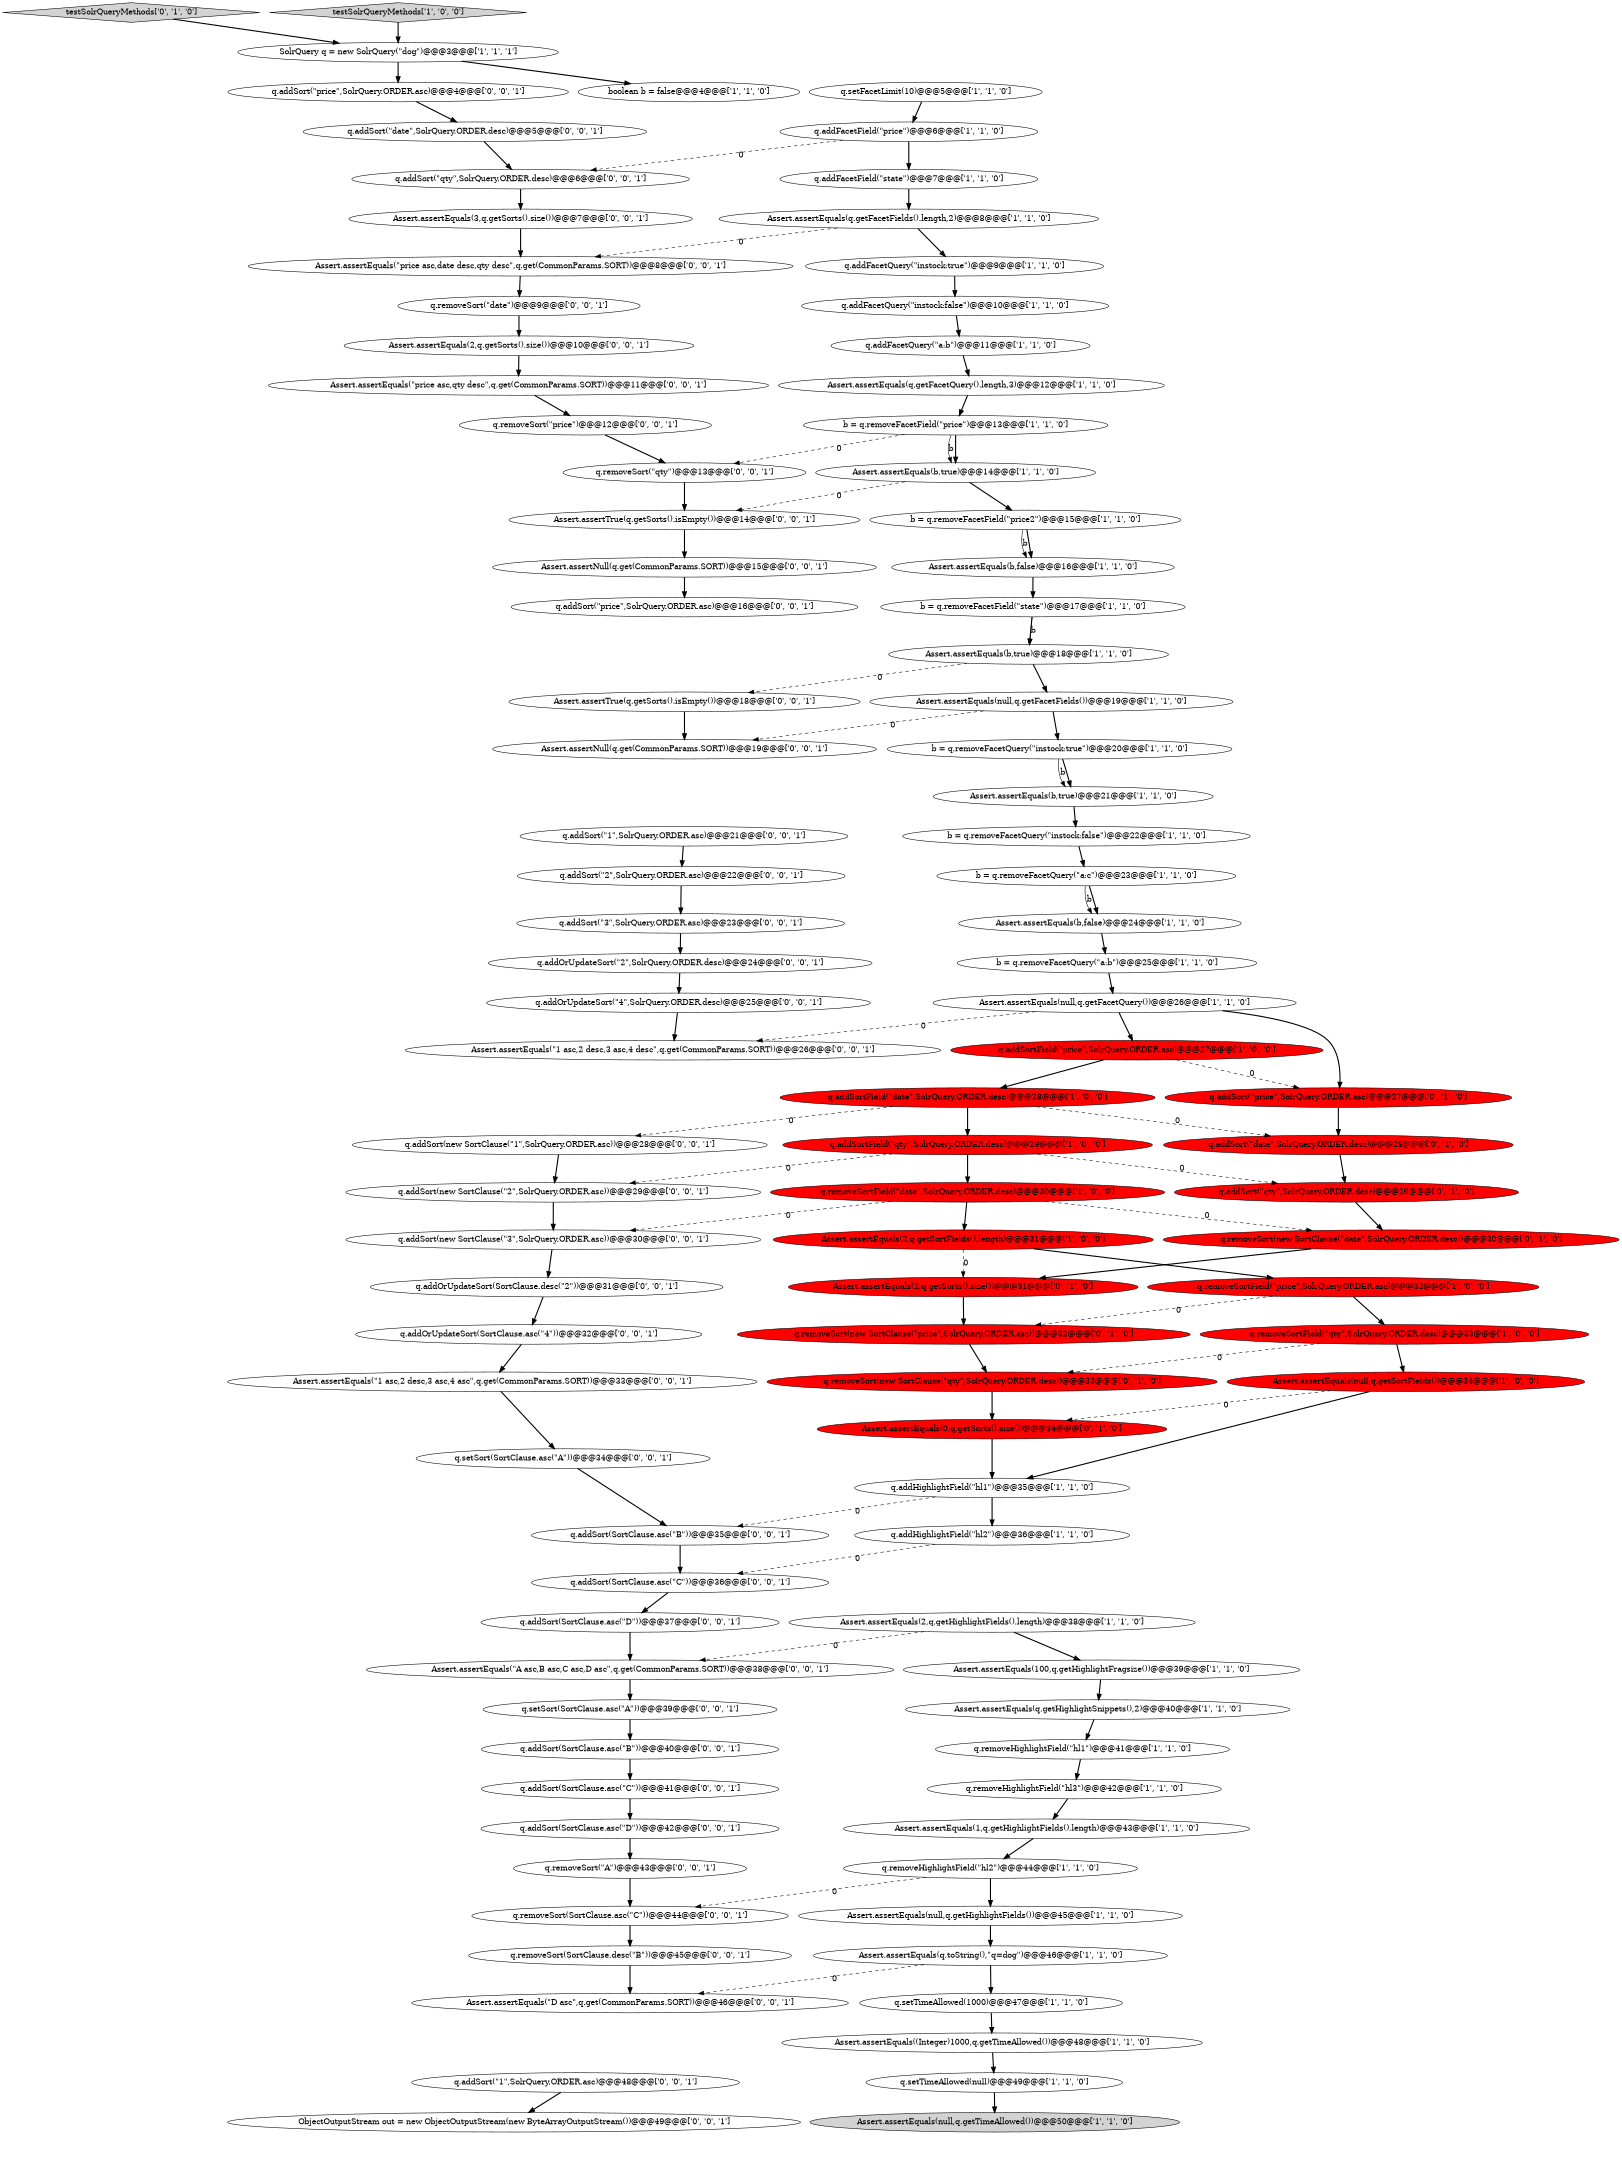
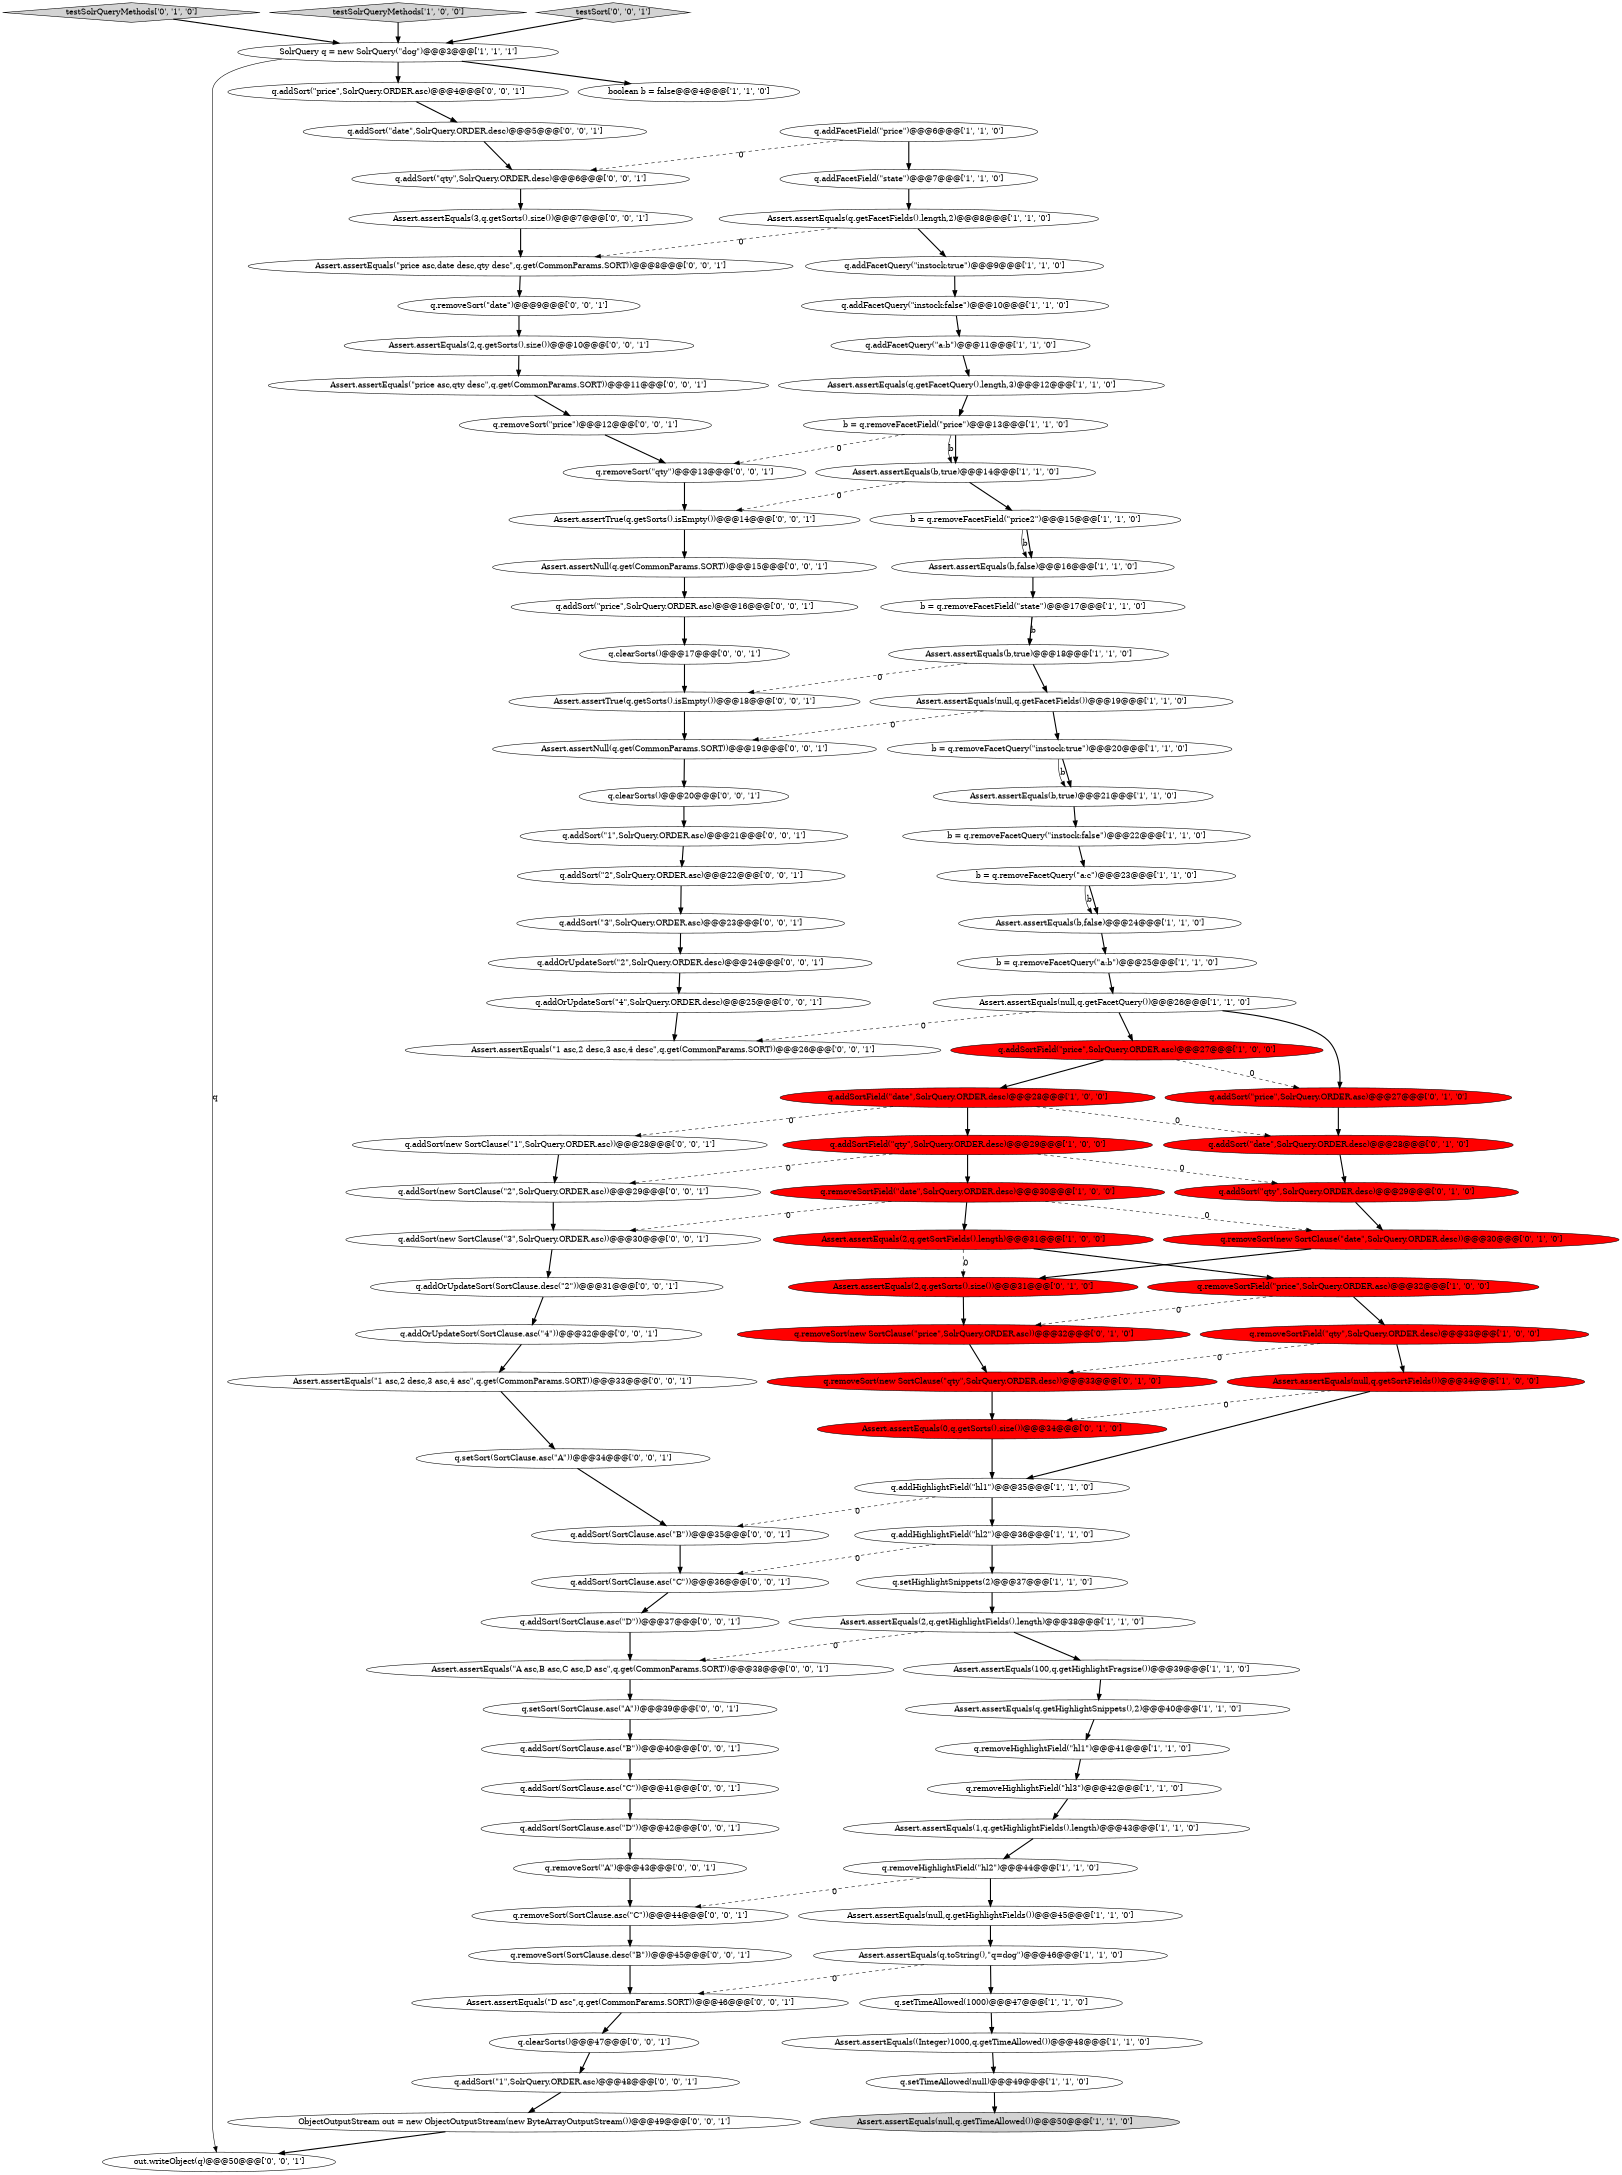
node "testSort['0', '0', '1']": added
node "q.setFacetLimit(10)@@@5@@@['1', '1', '0']": removed
node "q.clearSorts()@@@17@@@['0', '0', '1']": added
node "q.clearSorts()@@@20@@@['0', '0', '1']": added
node "q.setHighlightSnippets(2)@@@37@@@['1', '1', '0']": added
node "q.clearSorts()@@@47@@@['0', '0', '1']": added
node "out.writeObject(q)@@@50@@@['0', '0', '1']": added
